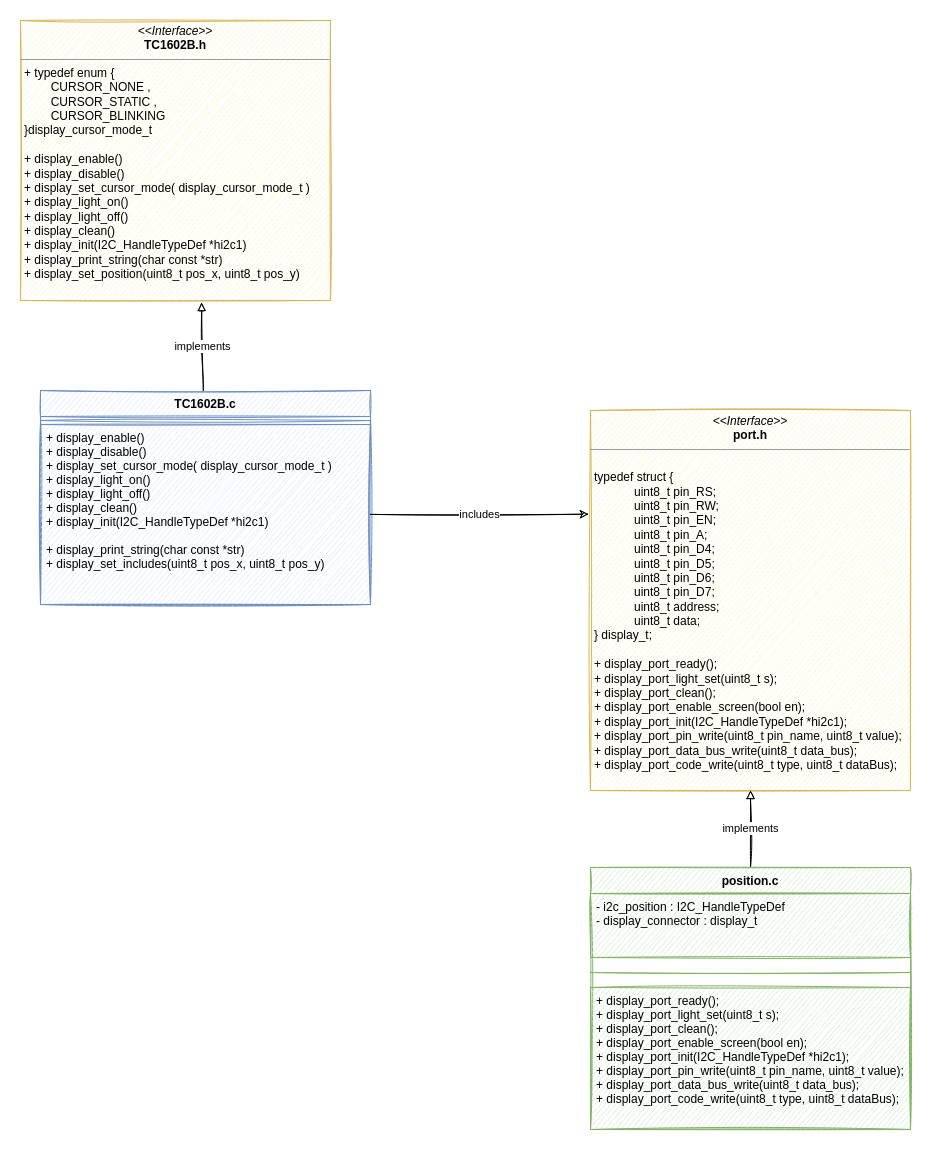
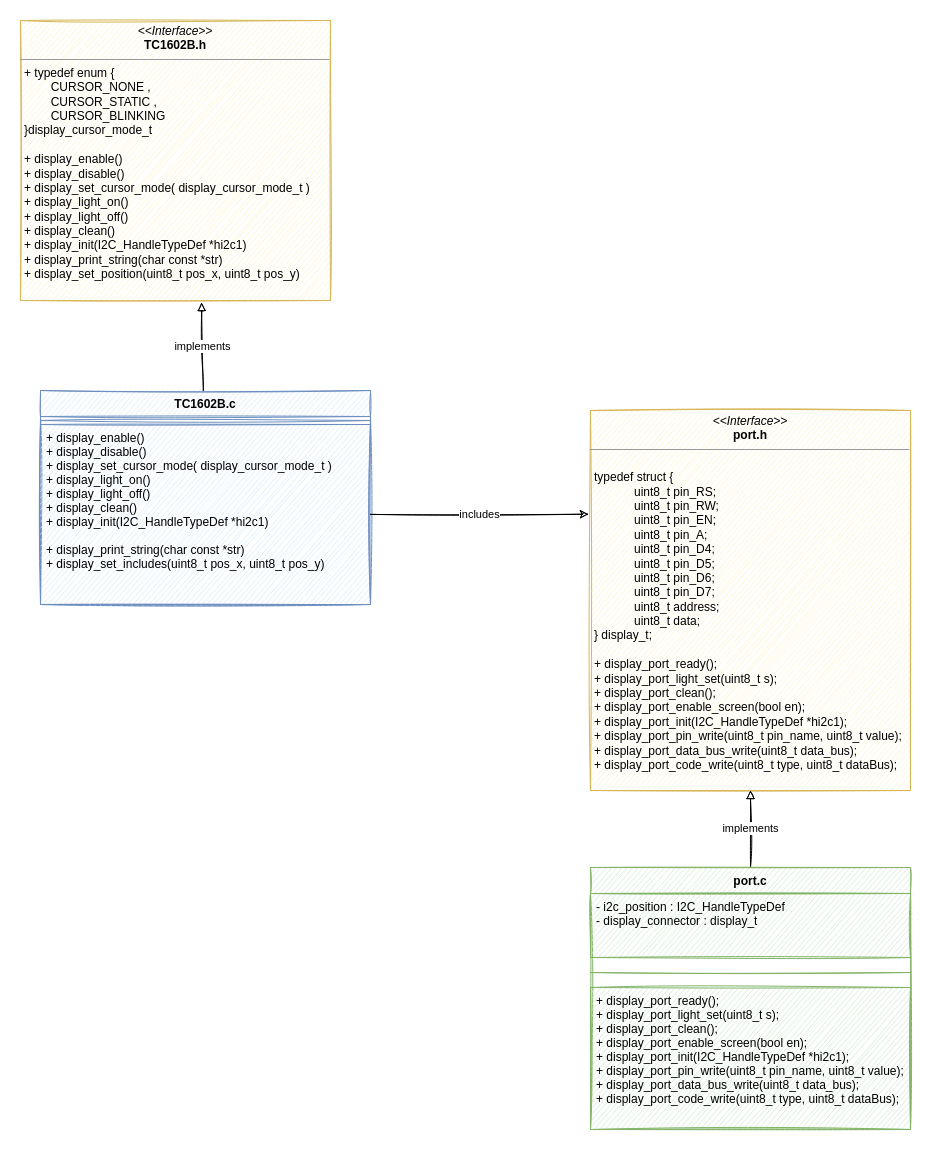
node "position.c": label "position.c" -> "port.c"
